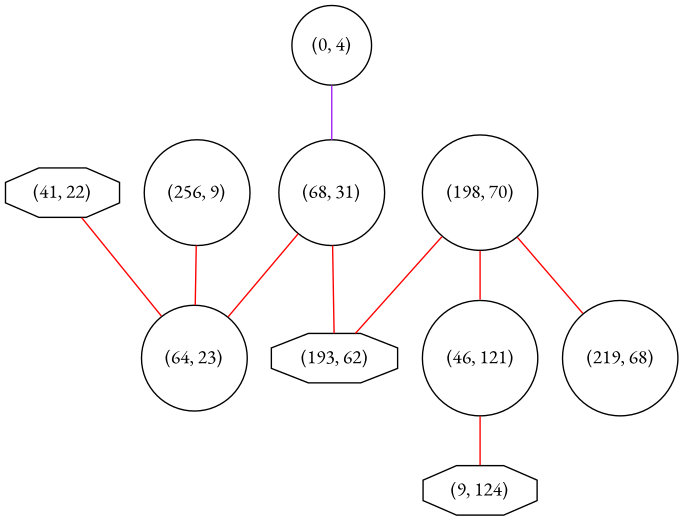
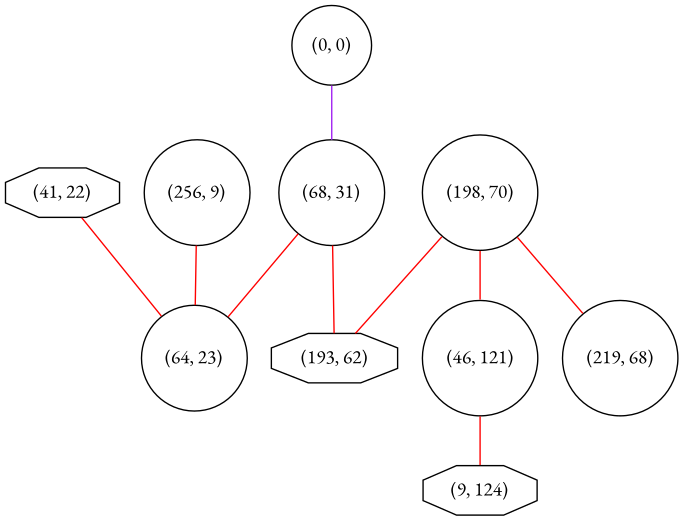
node "(0, 4)": label "(0, 4)" -> "(0, 0)"
